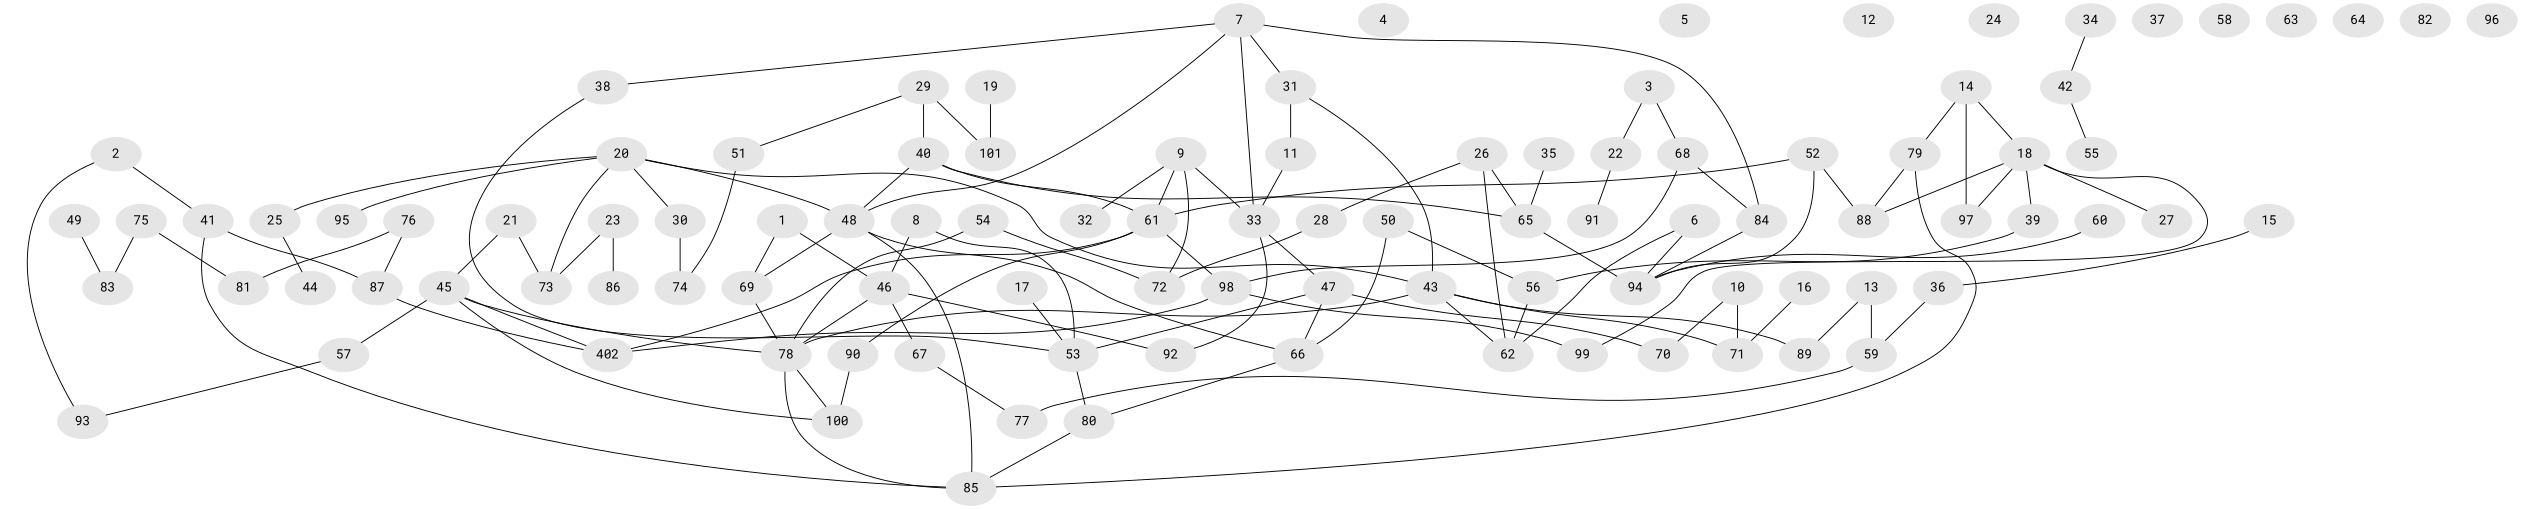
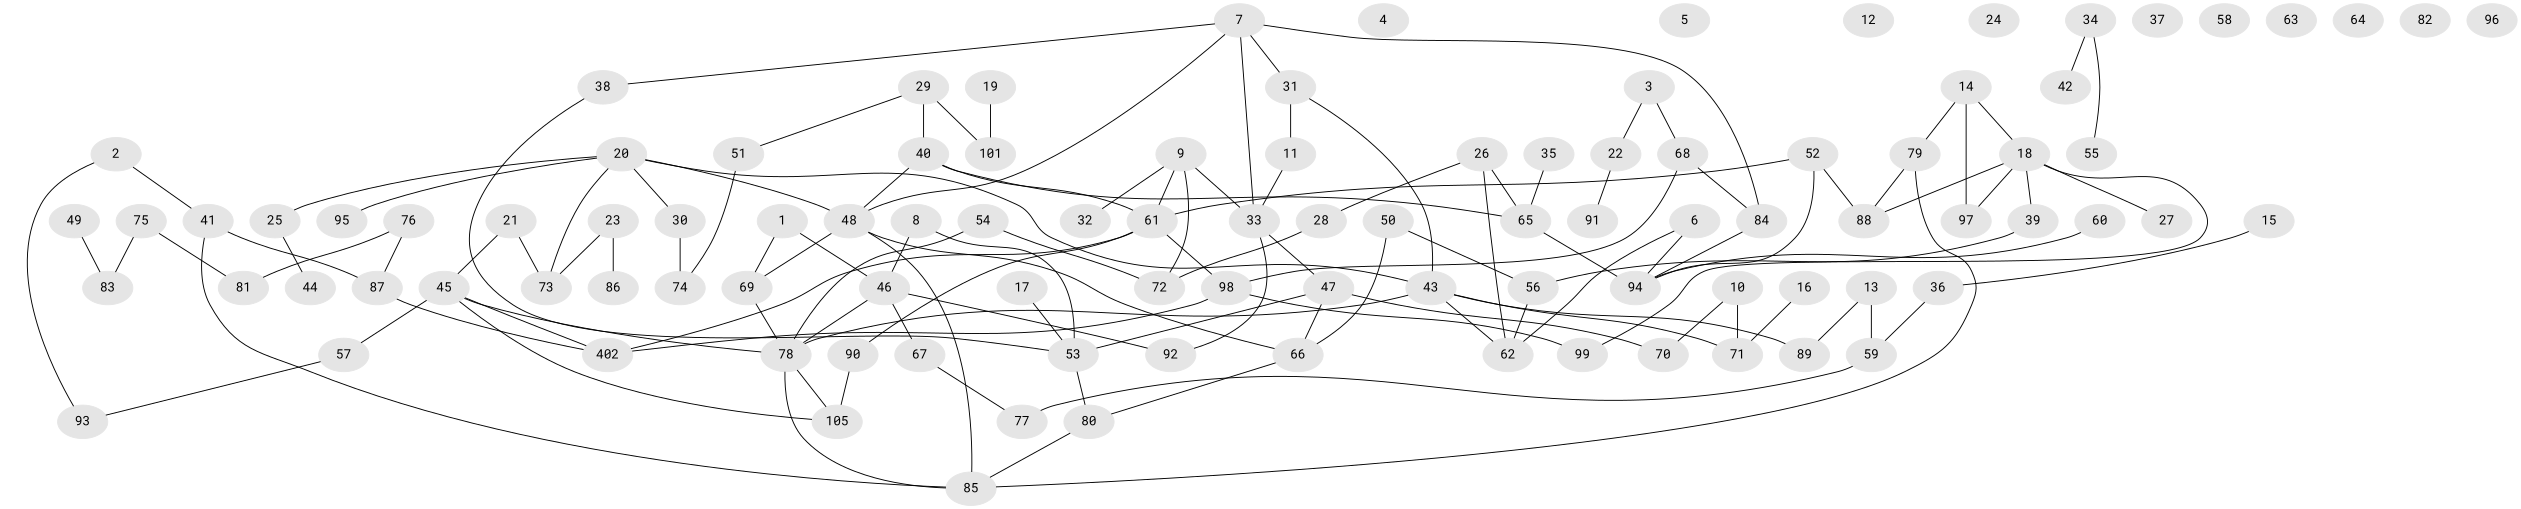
edge "42" -- "55": now "34" -- "55"
node "100": label "100" -> "105"
